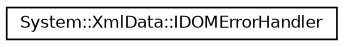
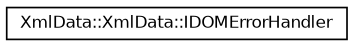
node "System::XmlData::IDOMErrorHandler": label "System::XmlData::IDOMErrorHandler" -> "XmlData::XmlData::IDOMErrorHandler"
